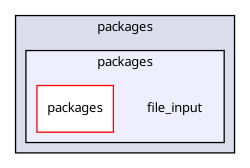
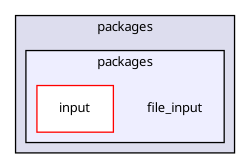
node "packages": label "packages" -> "input"
